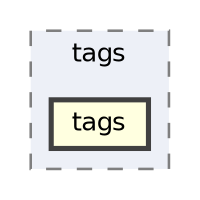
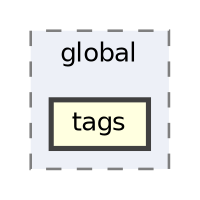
cluster "tags": label "tags" -> "global"
